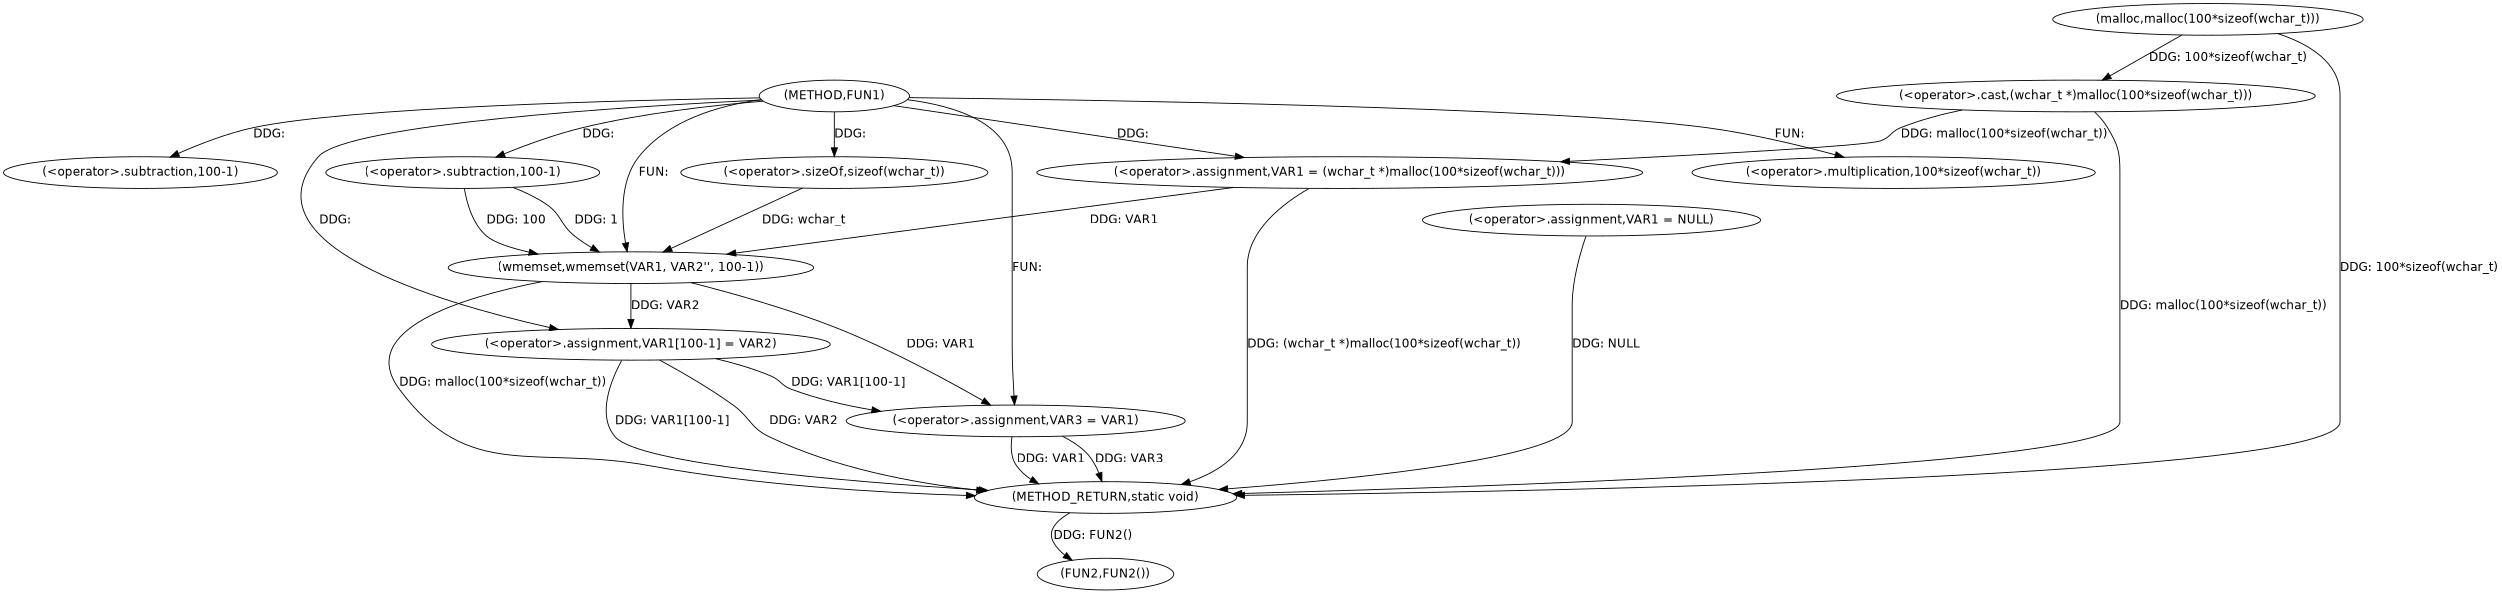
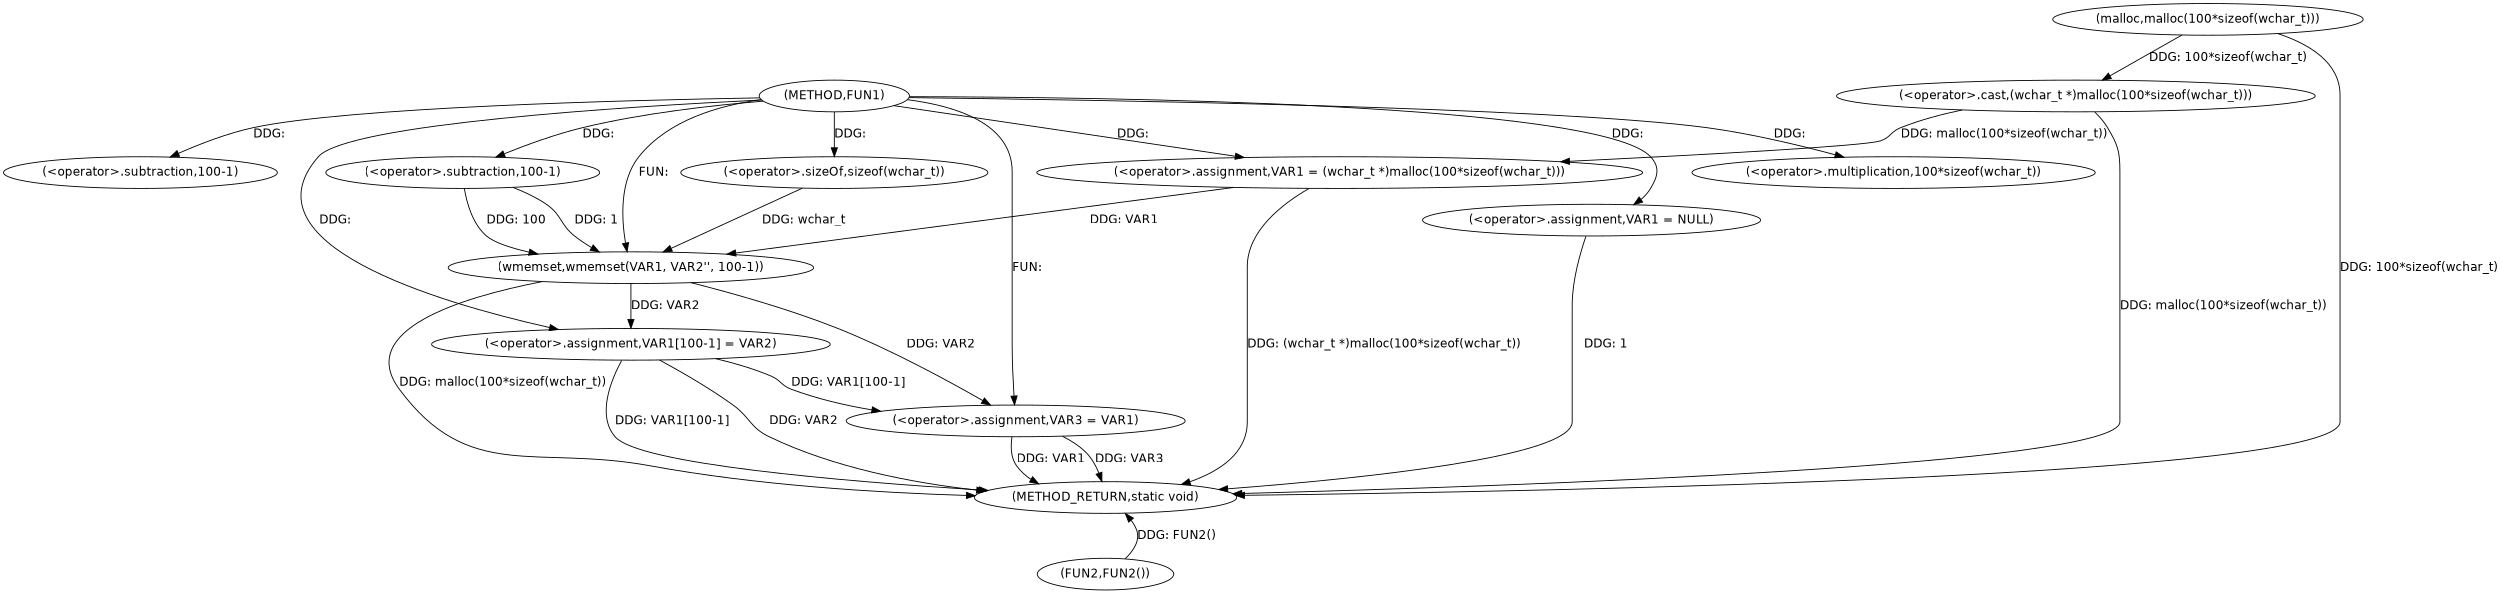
edge "(METHOD,FUN1)" -> "(<operator>.assignment,VAR1 = NULL)": added, label "DDG:"
edge "(METHOD,FUN1)" -> "(<operator>.multiplication,100*sizeof(wchar_t))": label "FUN: " -> "DDG: "
edge "(wmemset,wmemset(VAR1, VAR2'', 100-1))" -> "(<operator>.assignment,VAR3 = VAR1)": label "DDG: VAR1" -> "DDG: VAR2"
edge "(<operator>.assignment,VAR1 = NULL)" -> "(METHOD_RETURN,static void)": label "DDG: NULL" -> "DDG: 1"
edge "(METHOD_RETURN,static void)" -> "(FUN2,FUN2())": reversed
